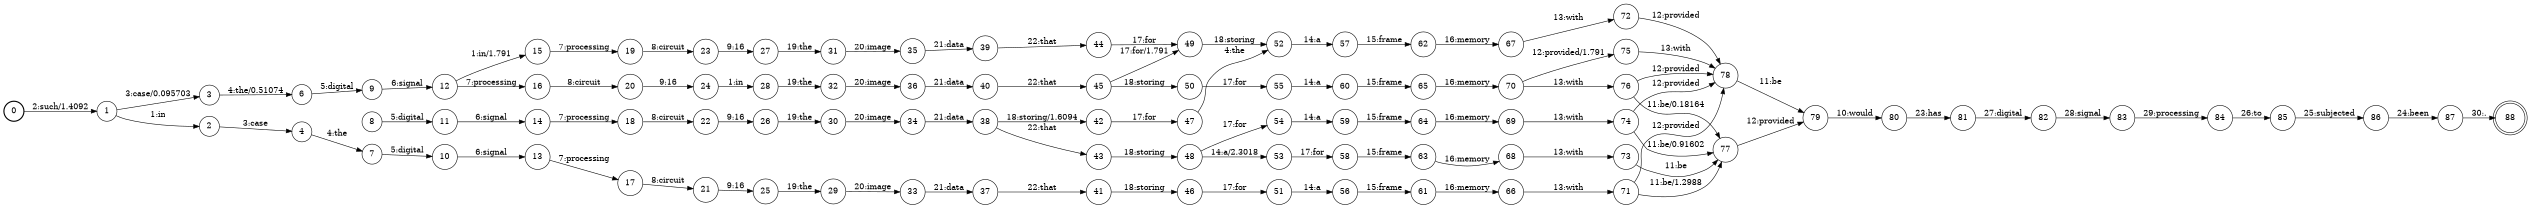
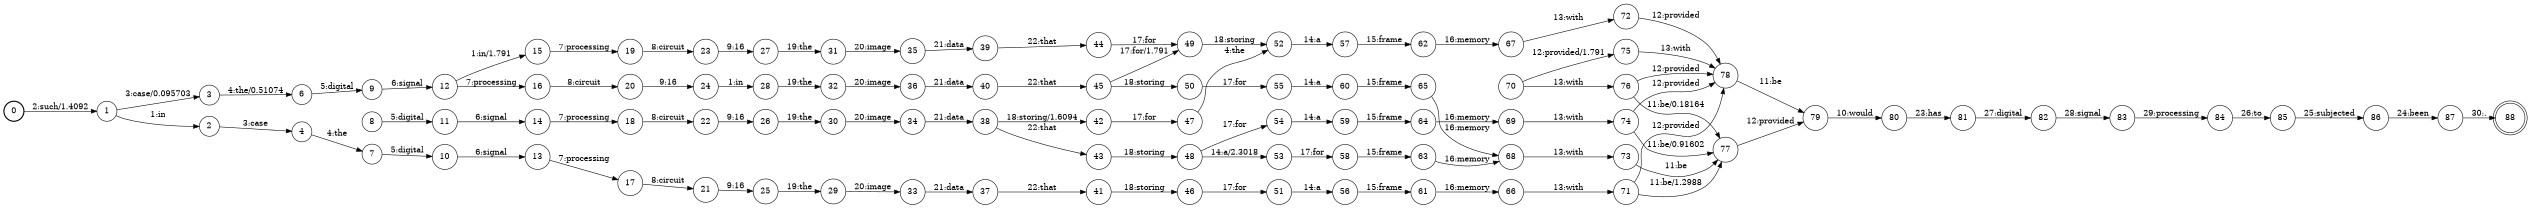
edge "65" -> "70": now "65" -> "68"
